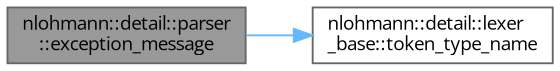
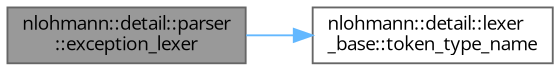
node "nlohmann::detail::parser ::exception_message": label "nlohmann::detail::parser ::exception_message" -> "nlohmann::detail::parser ::exception_lexer"
